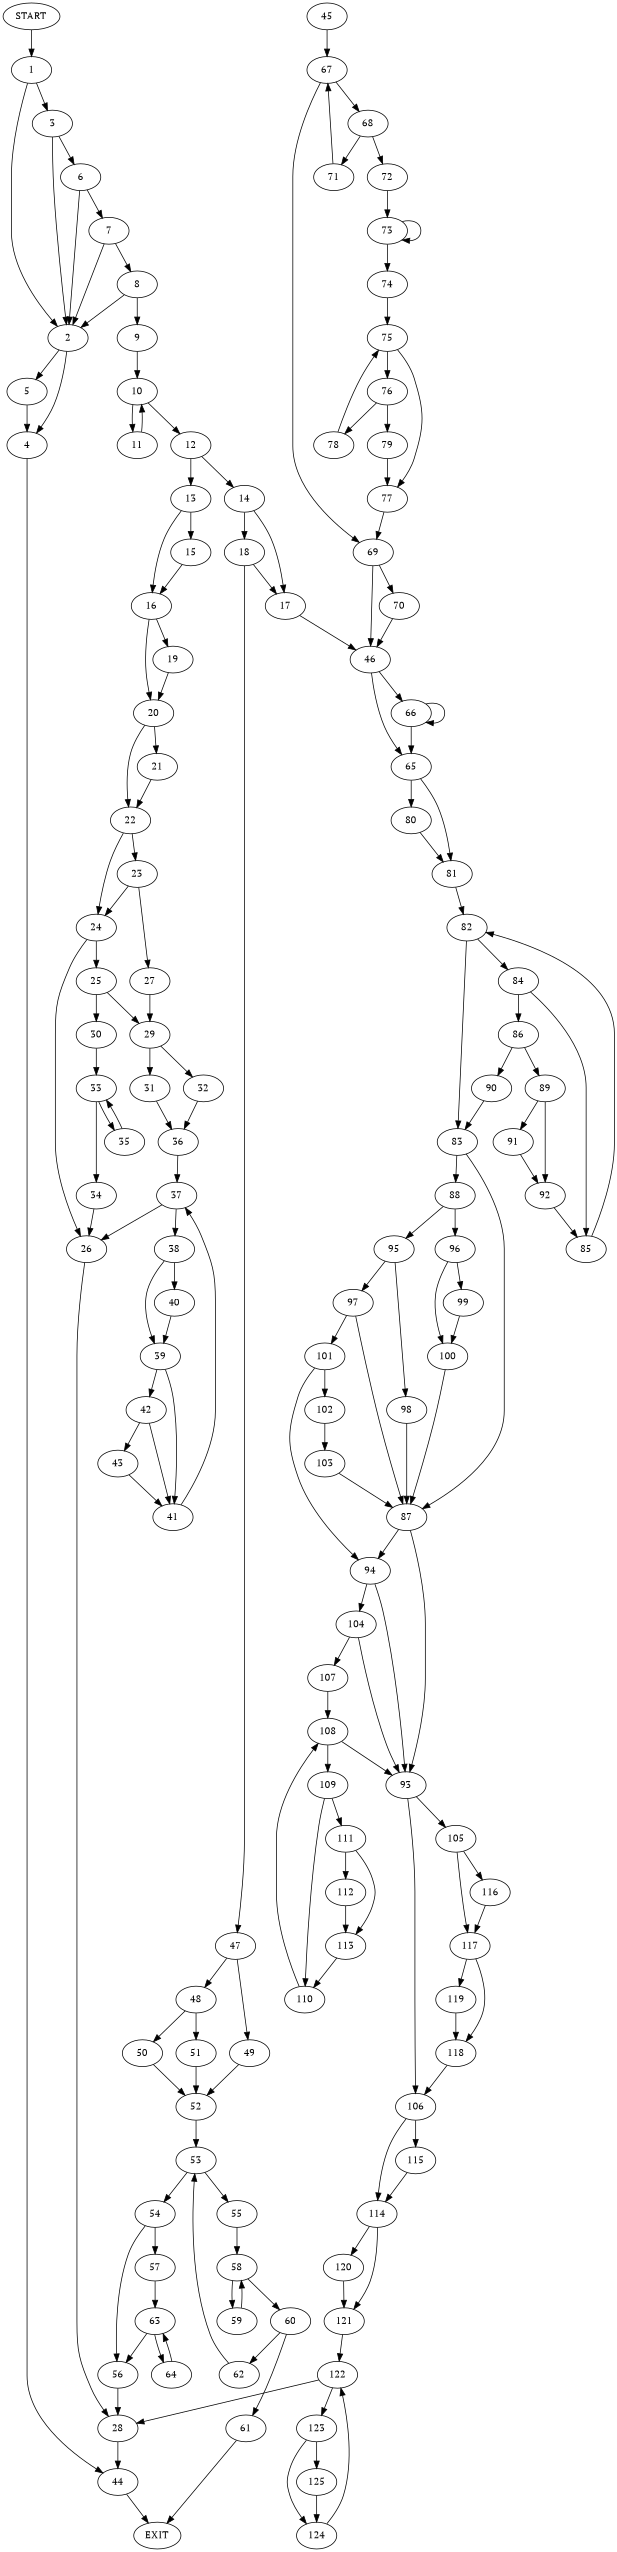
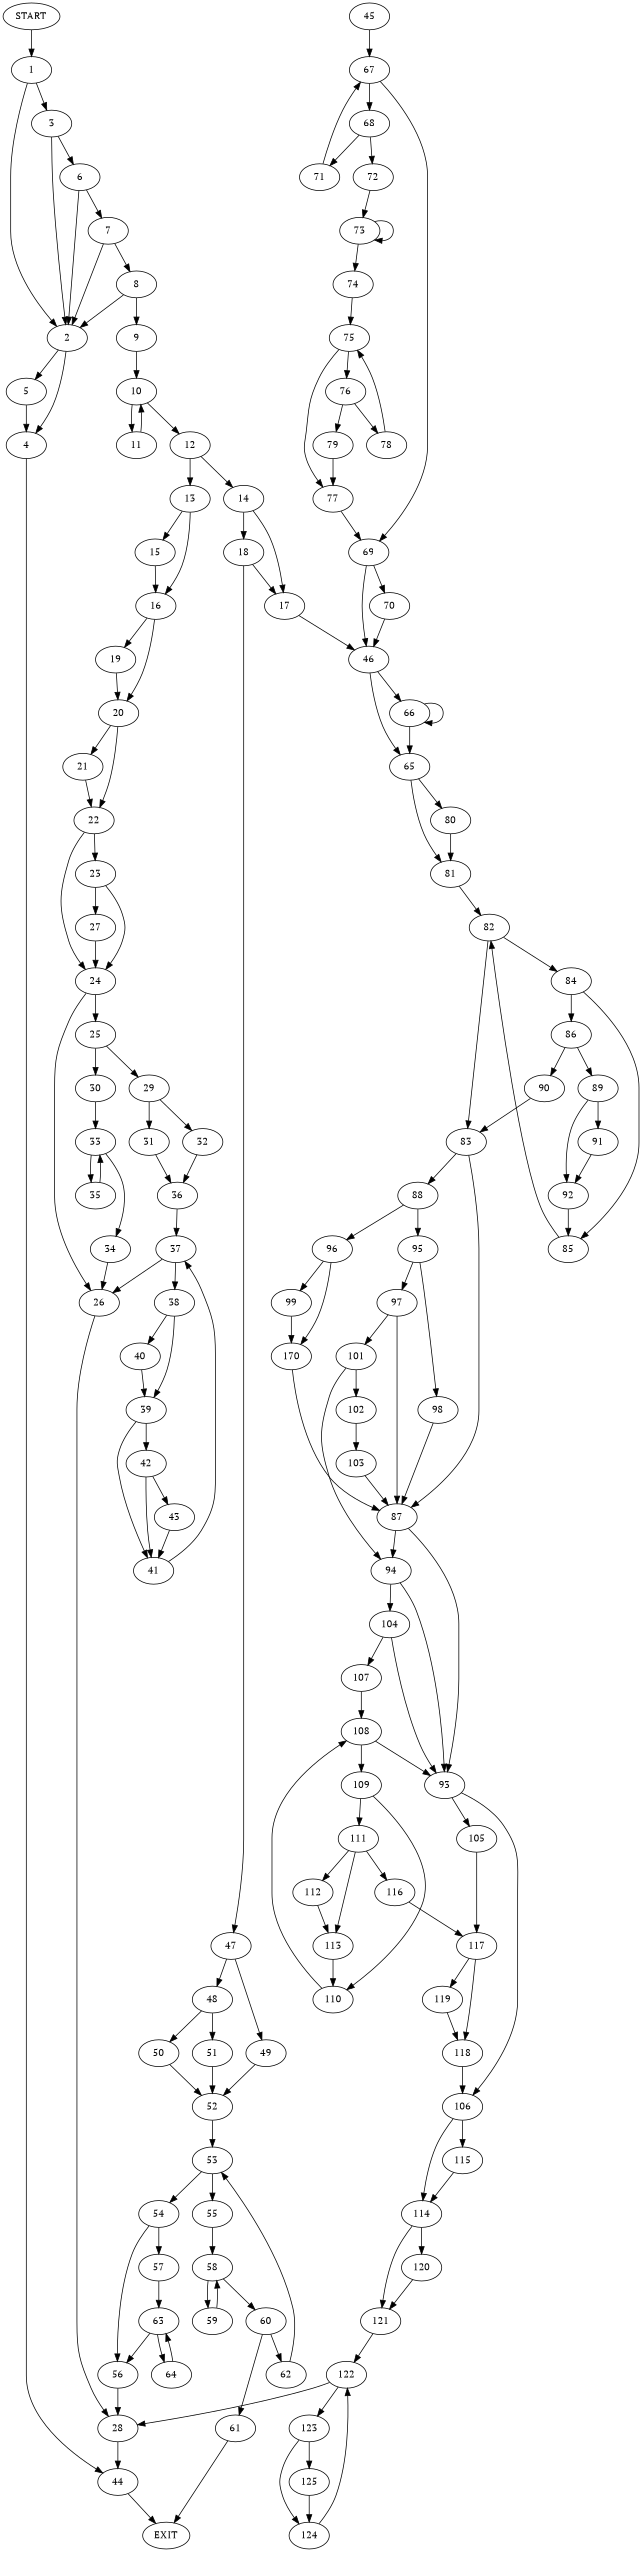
edge "27" -> "29": now "27" -> "24"
node "100": label "100" -> "170"
edge "105" -> "116": now "111" -> "116"
